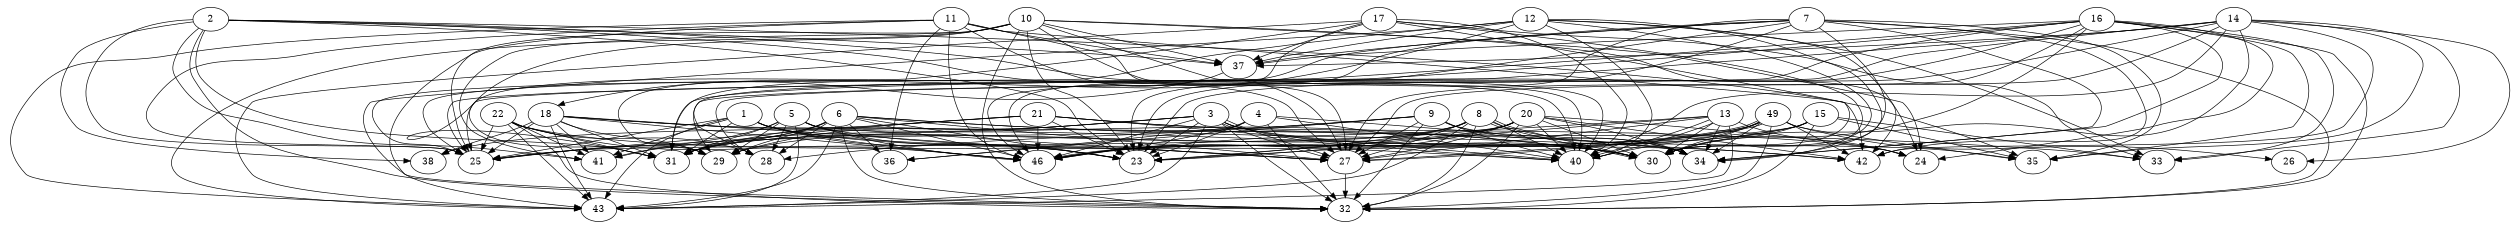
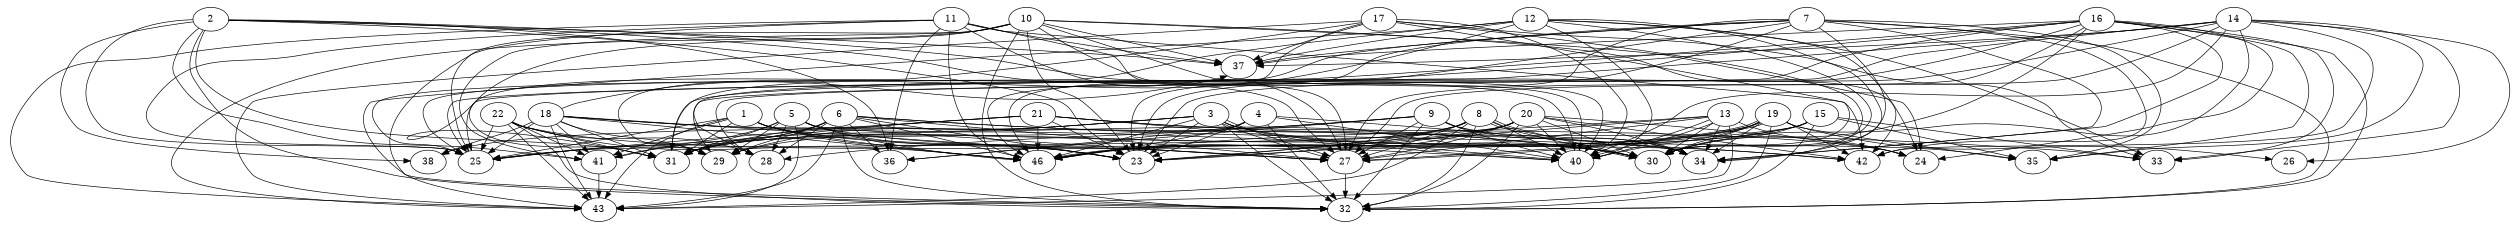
edge "2" -> "35": now "2" -> "36"
edge "37" -> "18": reversed
node "49": label "49" -> "19"
edge "3" -> "43": now "41" -> "43"
